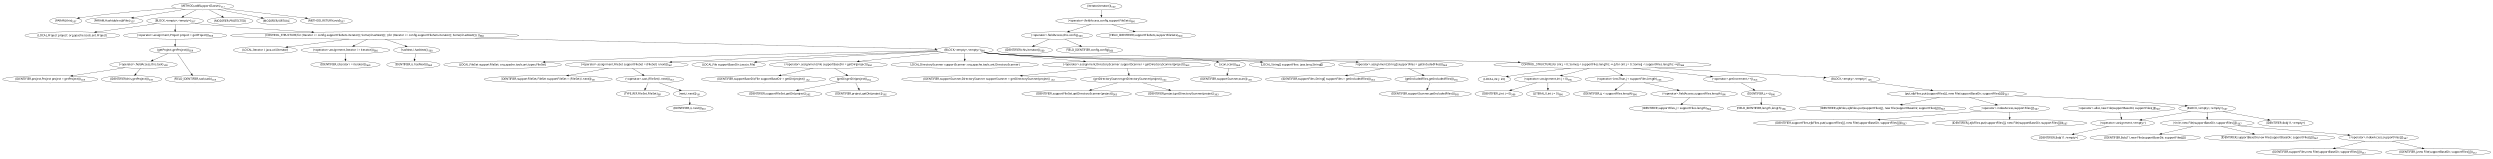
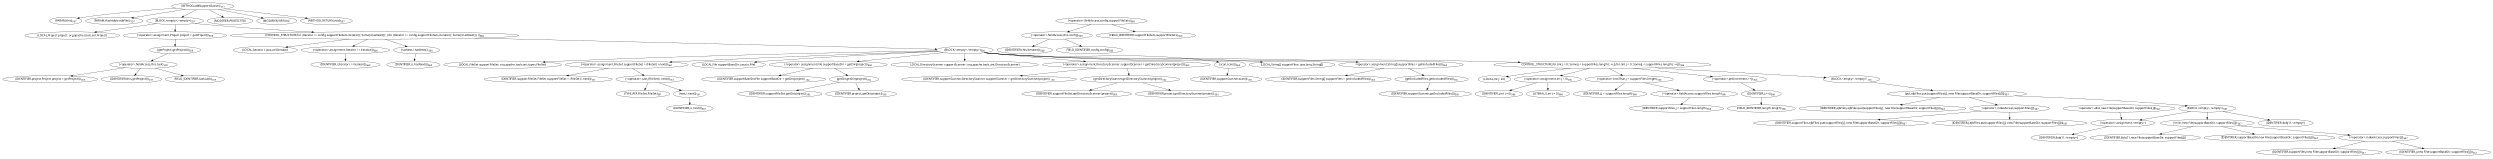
node "(iterator,iterator())": removed
edge "(getProject,getProject())" -> "(FIELD_IDENTIFIER,task,task)": now "(<operator>.fieldAccess,this.task)" -> "(FIELD_IDENTIFIER,task,task)"
